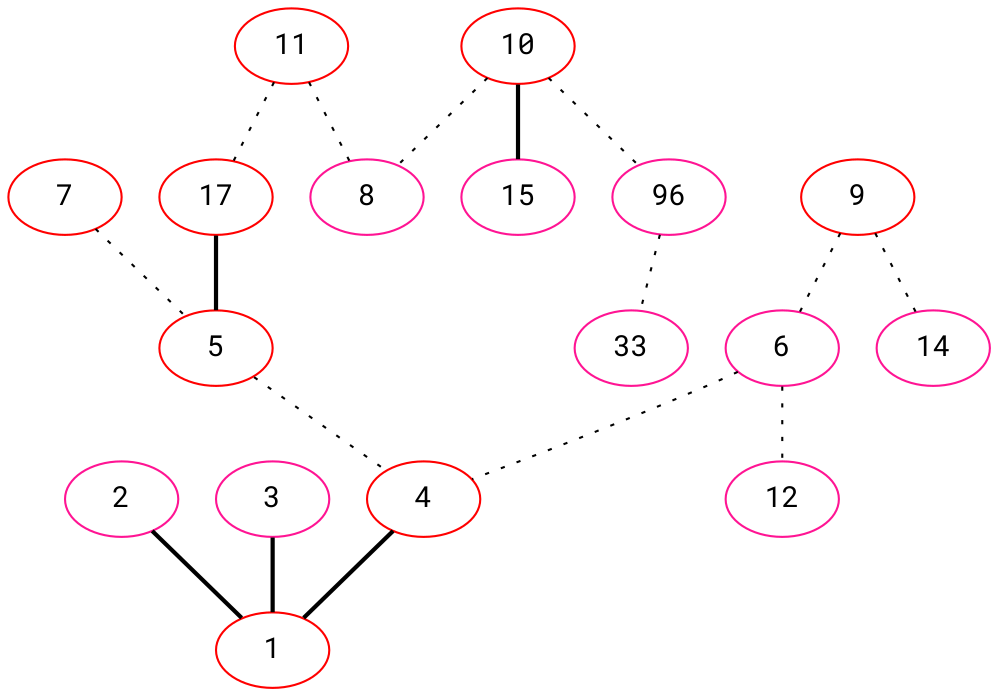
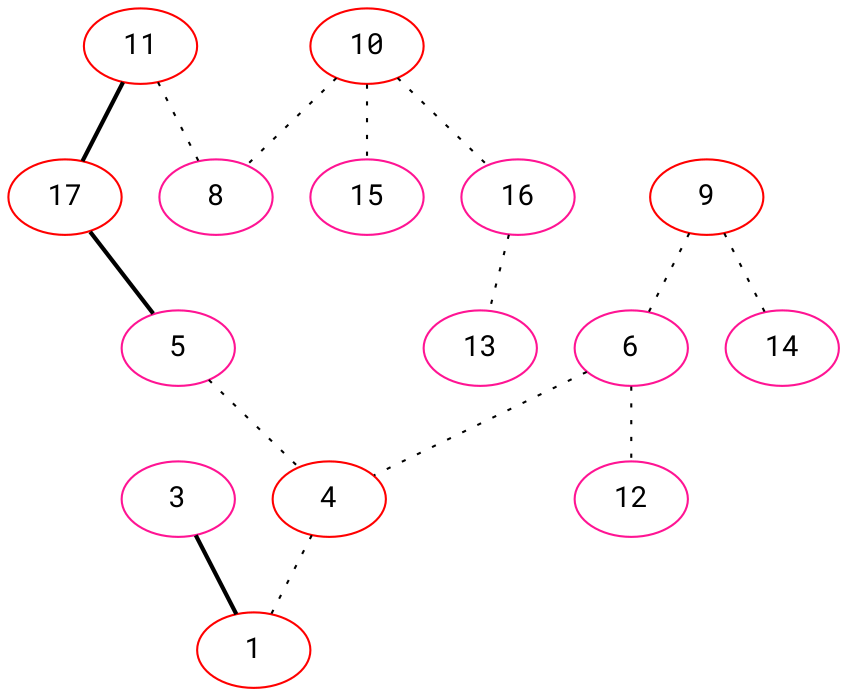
edge "11" -- "17": style dotted -> bold
edge "10" -- "15": style bold -> dotted
node "7": removed
node "96": label "96" -> "16"
node "5": color red -> deeppink
node "33": label "33" -> "13"
node "2": removed
edge "4" -- "1": style bold -> dotted
